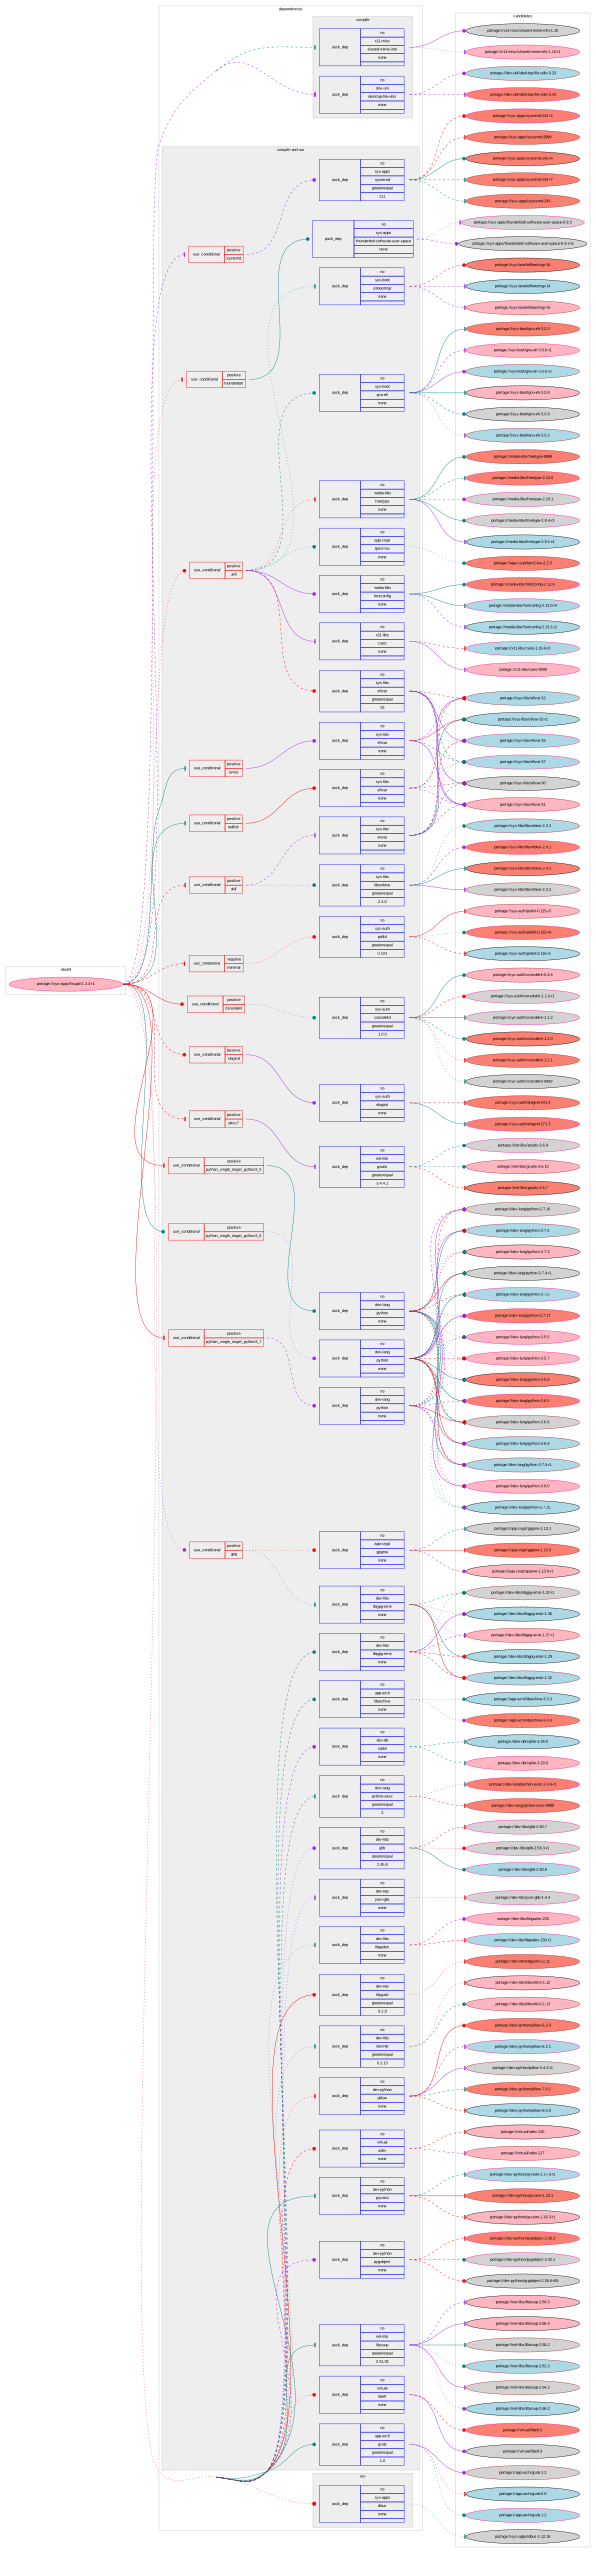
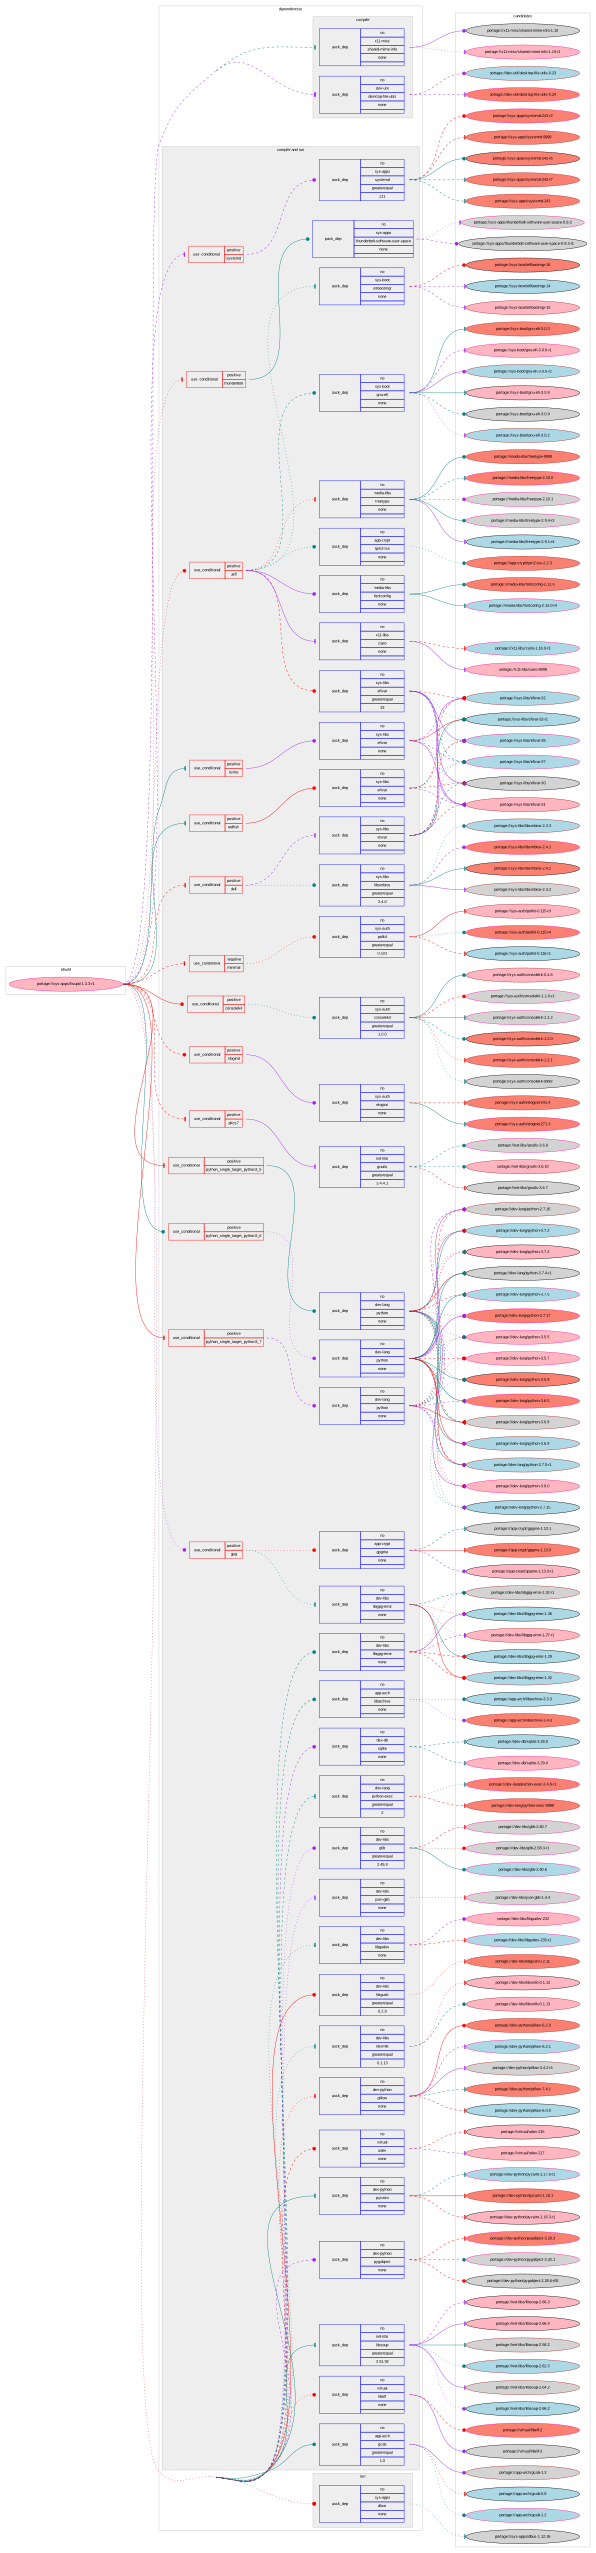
node "portage://media-libs/fontconfig-2.12.6": color deeppink -> brown
node "portage://media-libs/fontconfig-2.13.1-r2": removed
node "portage://net-libs/gnutls-3.6.7": fillcolor salmon -> lightgrey
